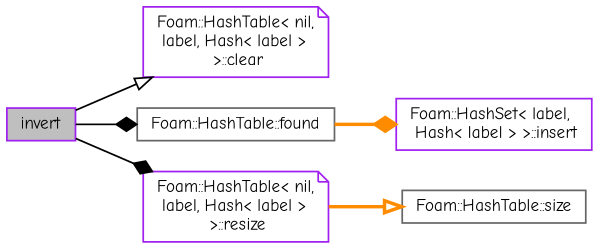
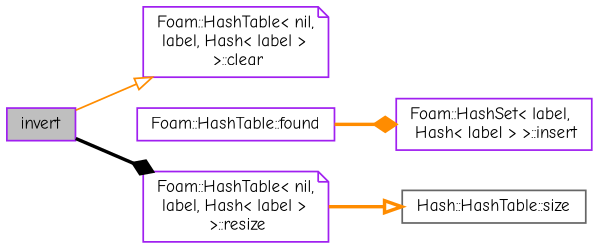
edge "invert" -> "Foam::HashTable< nil, label, Hash< label > >::clear": color black -> darkorange
edge "invert" -> "Foam::HashTable::found": removed
node "Foam::HashTable::found": color gray40 -> purple
edge "invert" -> "Foam::HashTable< nil, label, Hash< label > >::resize": style solid -> bold
node "Foam::HashTable::size": label "Foam::HashTable::size" -> "Hash::HashTable::size"
